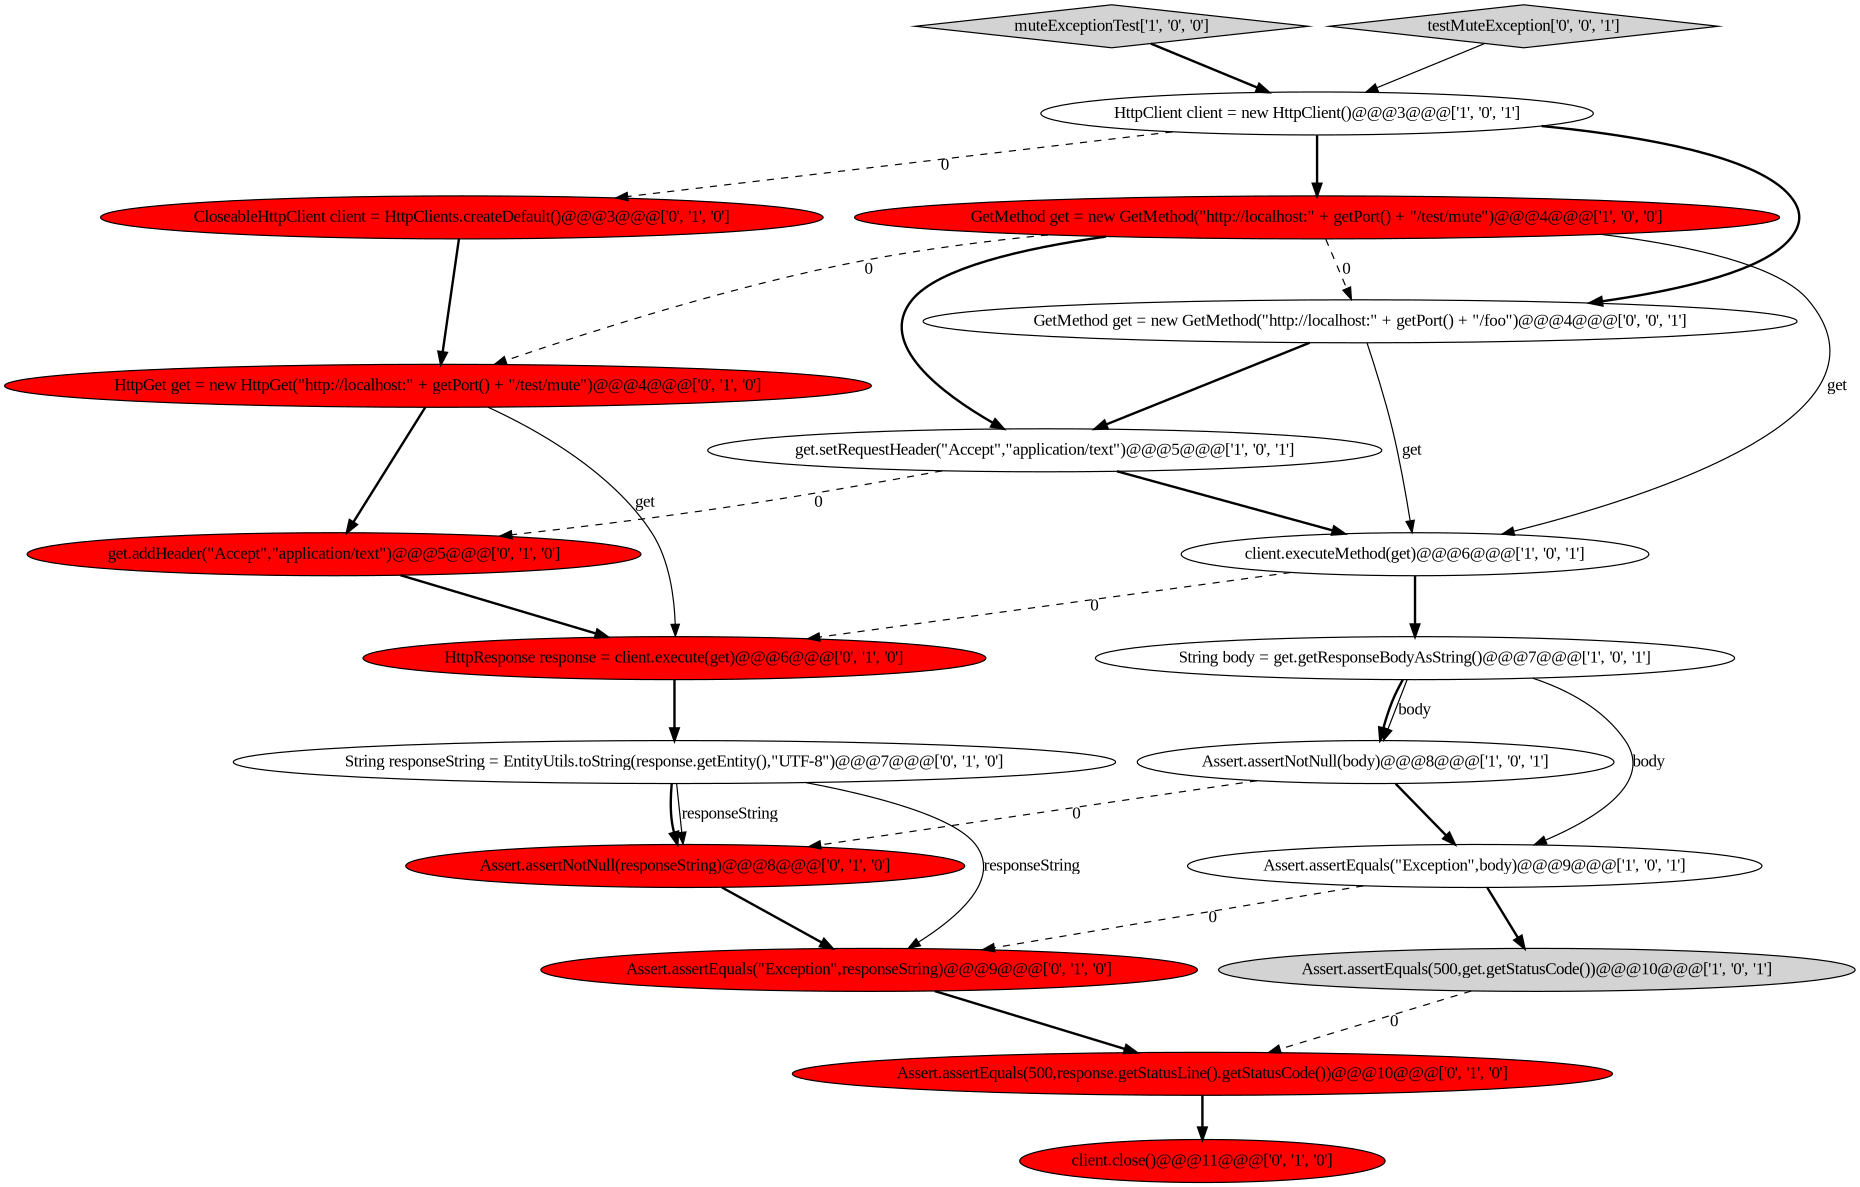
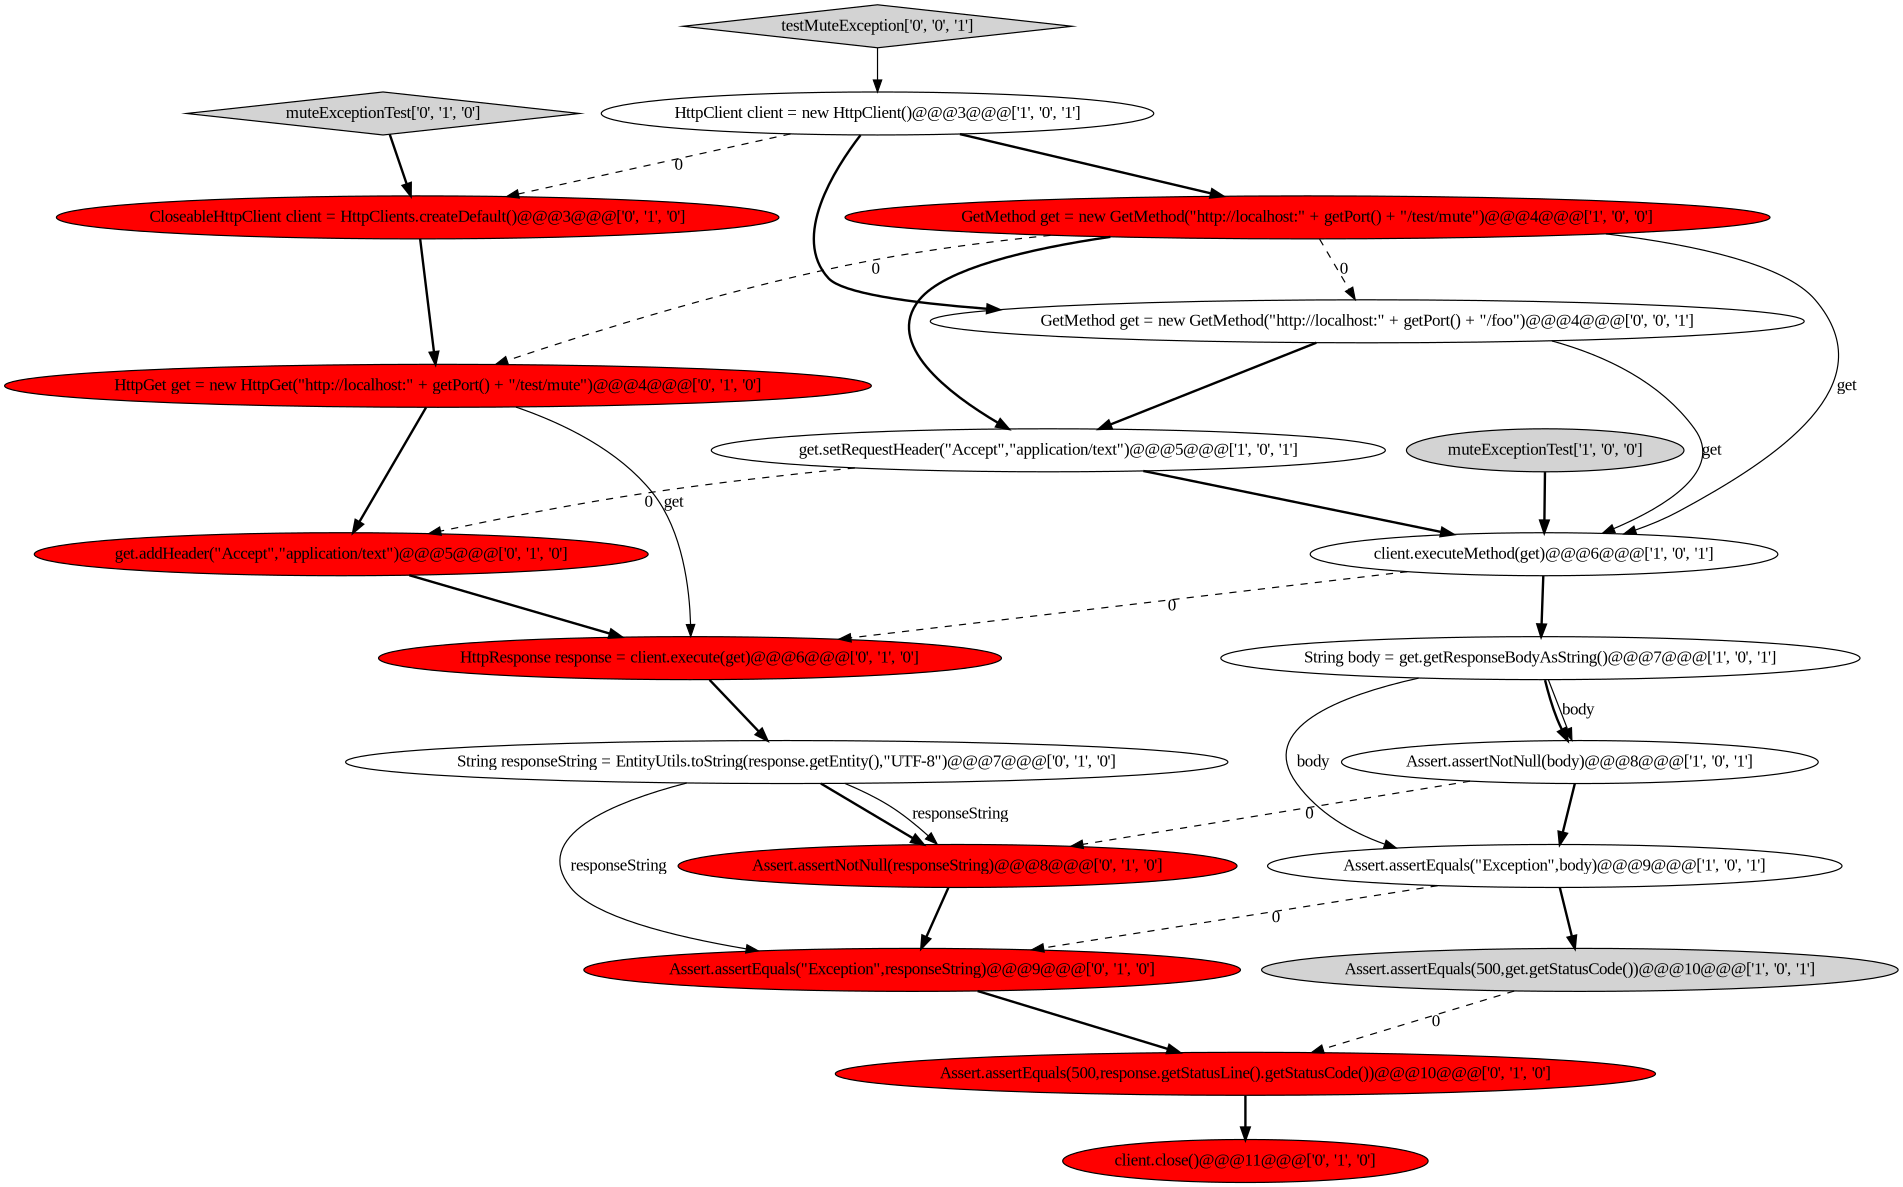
node "muteExceptionTest['1', '0', '0']": shape diamond -> ellipse
edge "muteExceptionTest['1', '0', '0']" -> "HttpClient client = new HttpClient()@@@3@@@['1', '0', '1']": now "muteExceptionTest['1', '0', '0']" -> "client.executeMethod(get)@@@6@@@['1', '0', '1']"
node "muteExceptionTest['0', '1', '0']": added
